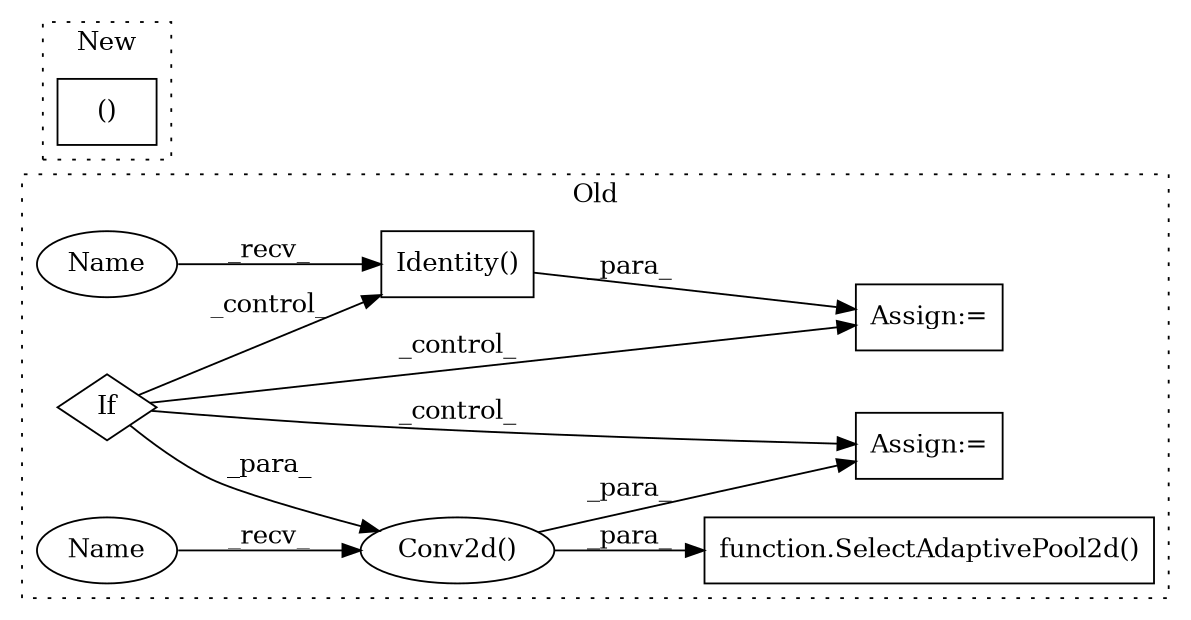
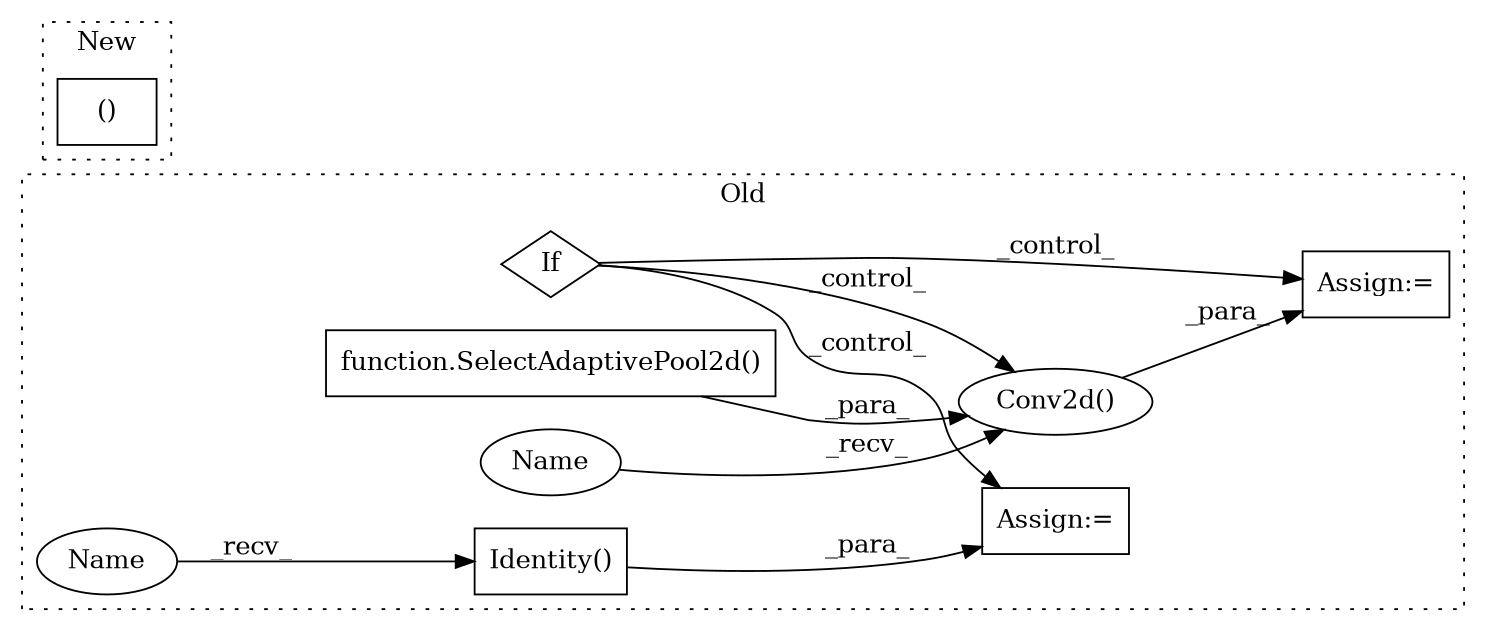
edge "If" -> "Identity()": removed, label "_control_"
edge "If" -> "Conv2d()": label "_para_" -> "_control_"
edge "Conv2d()" -> "function.SelectAdaptivePool2d()": reversed
